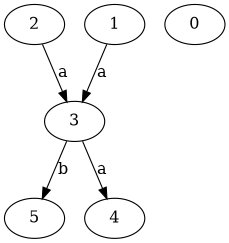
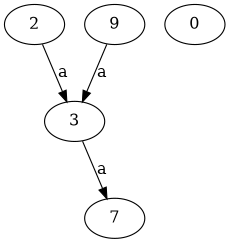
node "1": label "1" -> "9"
node "5": removed
node "4": label "4" -> "7"
